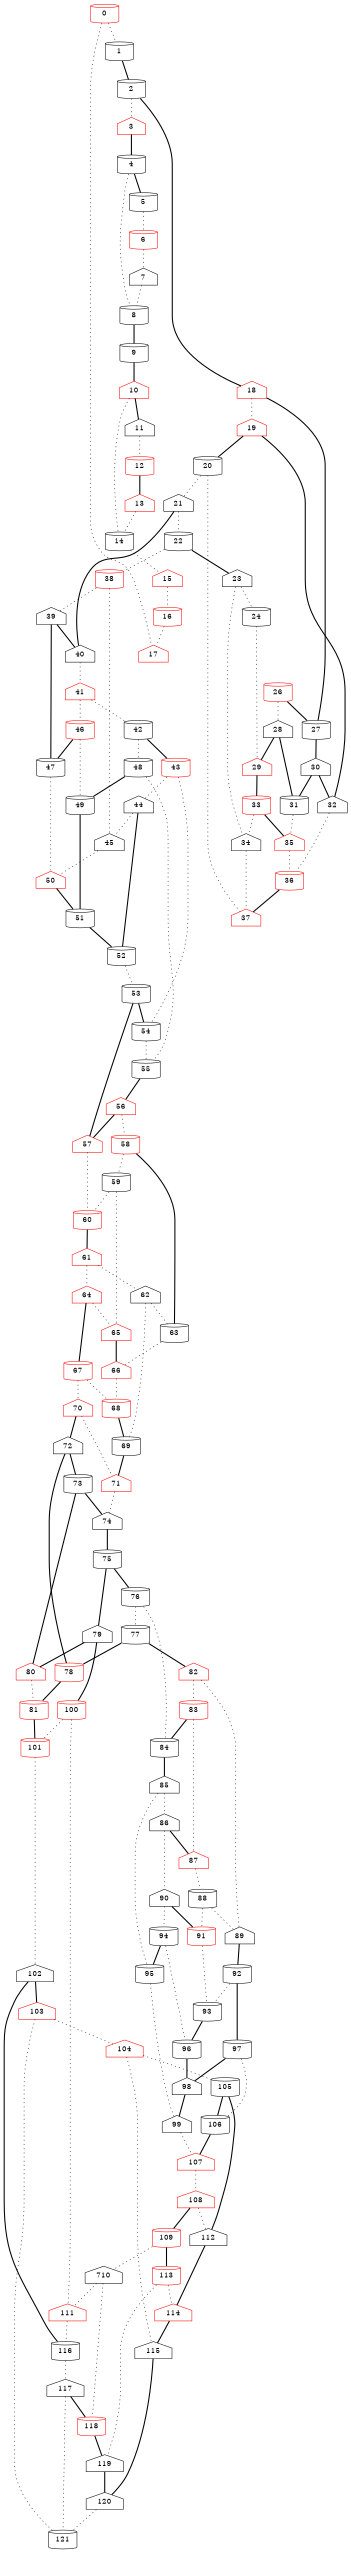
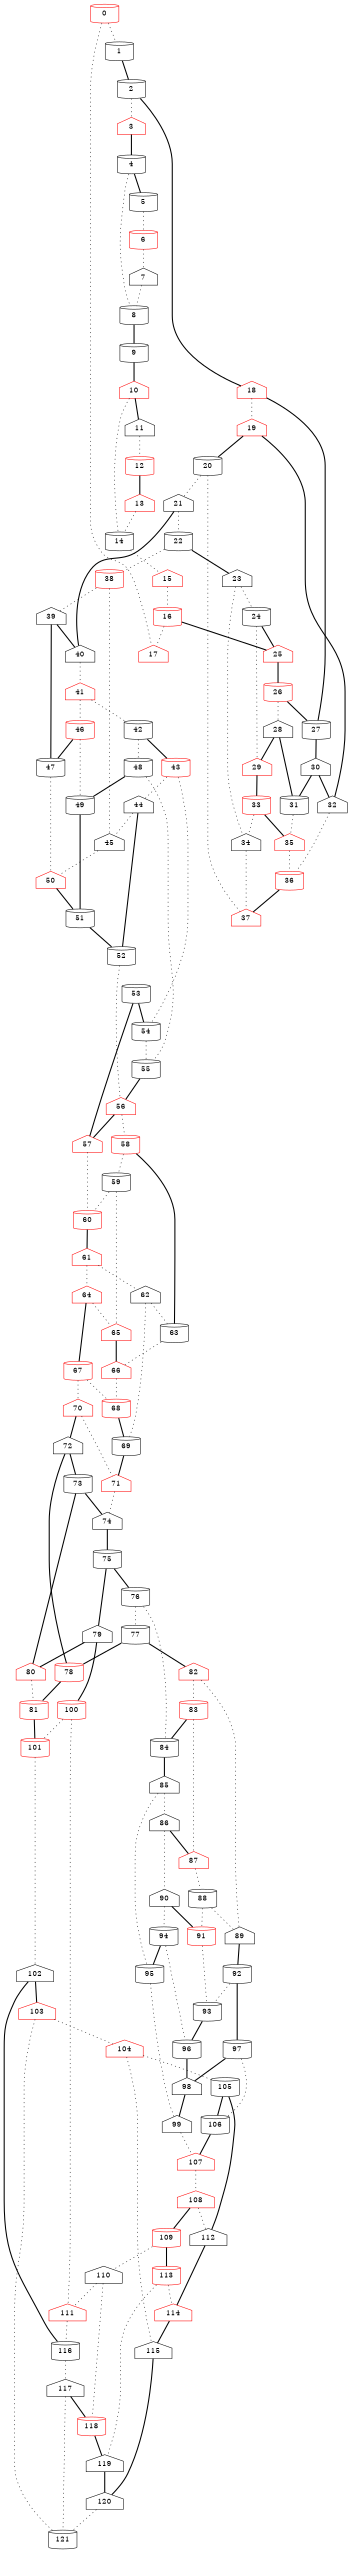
node "25": added
edge "52" -- "53": now "52" -- "56"
node "710": label "710" -> "110"
